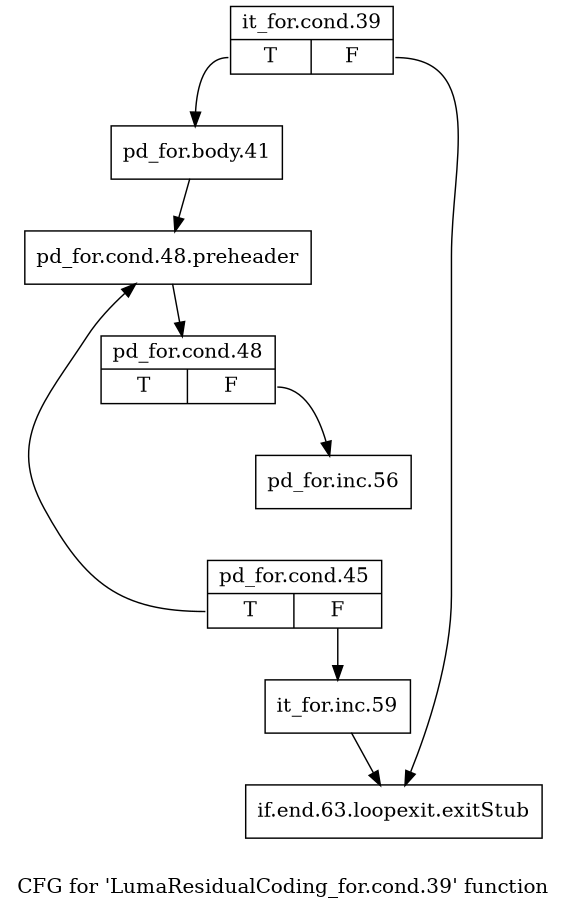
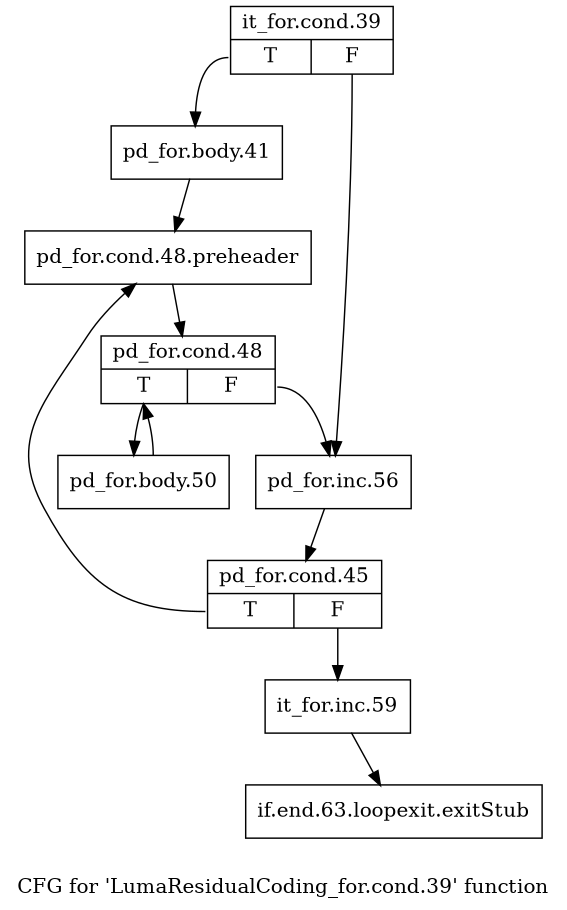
edge "it_for.cond.39" -> "if.end.63.loopexit.exitStub": now "it_for.cond.39" -> "pd_for.inc.56"
node "pd_for.body.50": added
edge "pd_for.inc.56" -> "pd_for.cond.45": added
